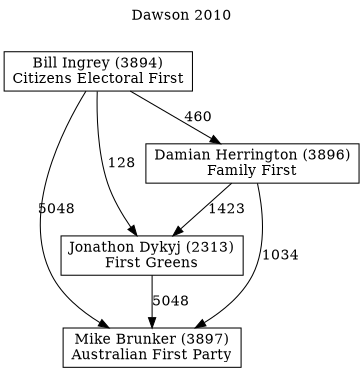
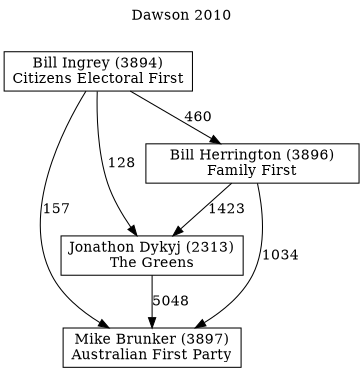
node "Damian Herrington (3896) Family First": label "Damian Herrington (3896) Family First" -> "Bill Herrington (3896) Family First"
edge "Bill Ingrey (3894) Citizens Electoral First" -> "Mike Brunker (3897) Australian First Party": label "5048" -> "157"
node "Jonathon Dykyj (2313) First Greens": label "Jonathon Dykyj (2313) First Greens" -> "Jonathon Dykyj (2313) The Greens"
